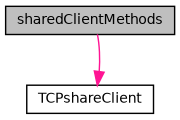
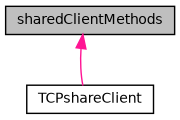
edge "sharedClientMethods" -> "TCPshareClient": reversed
